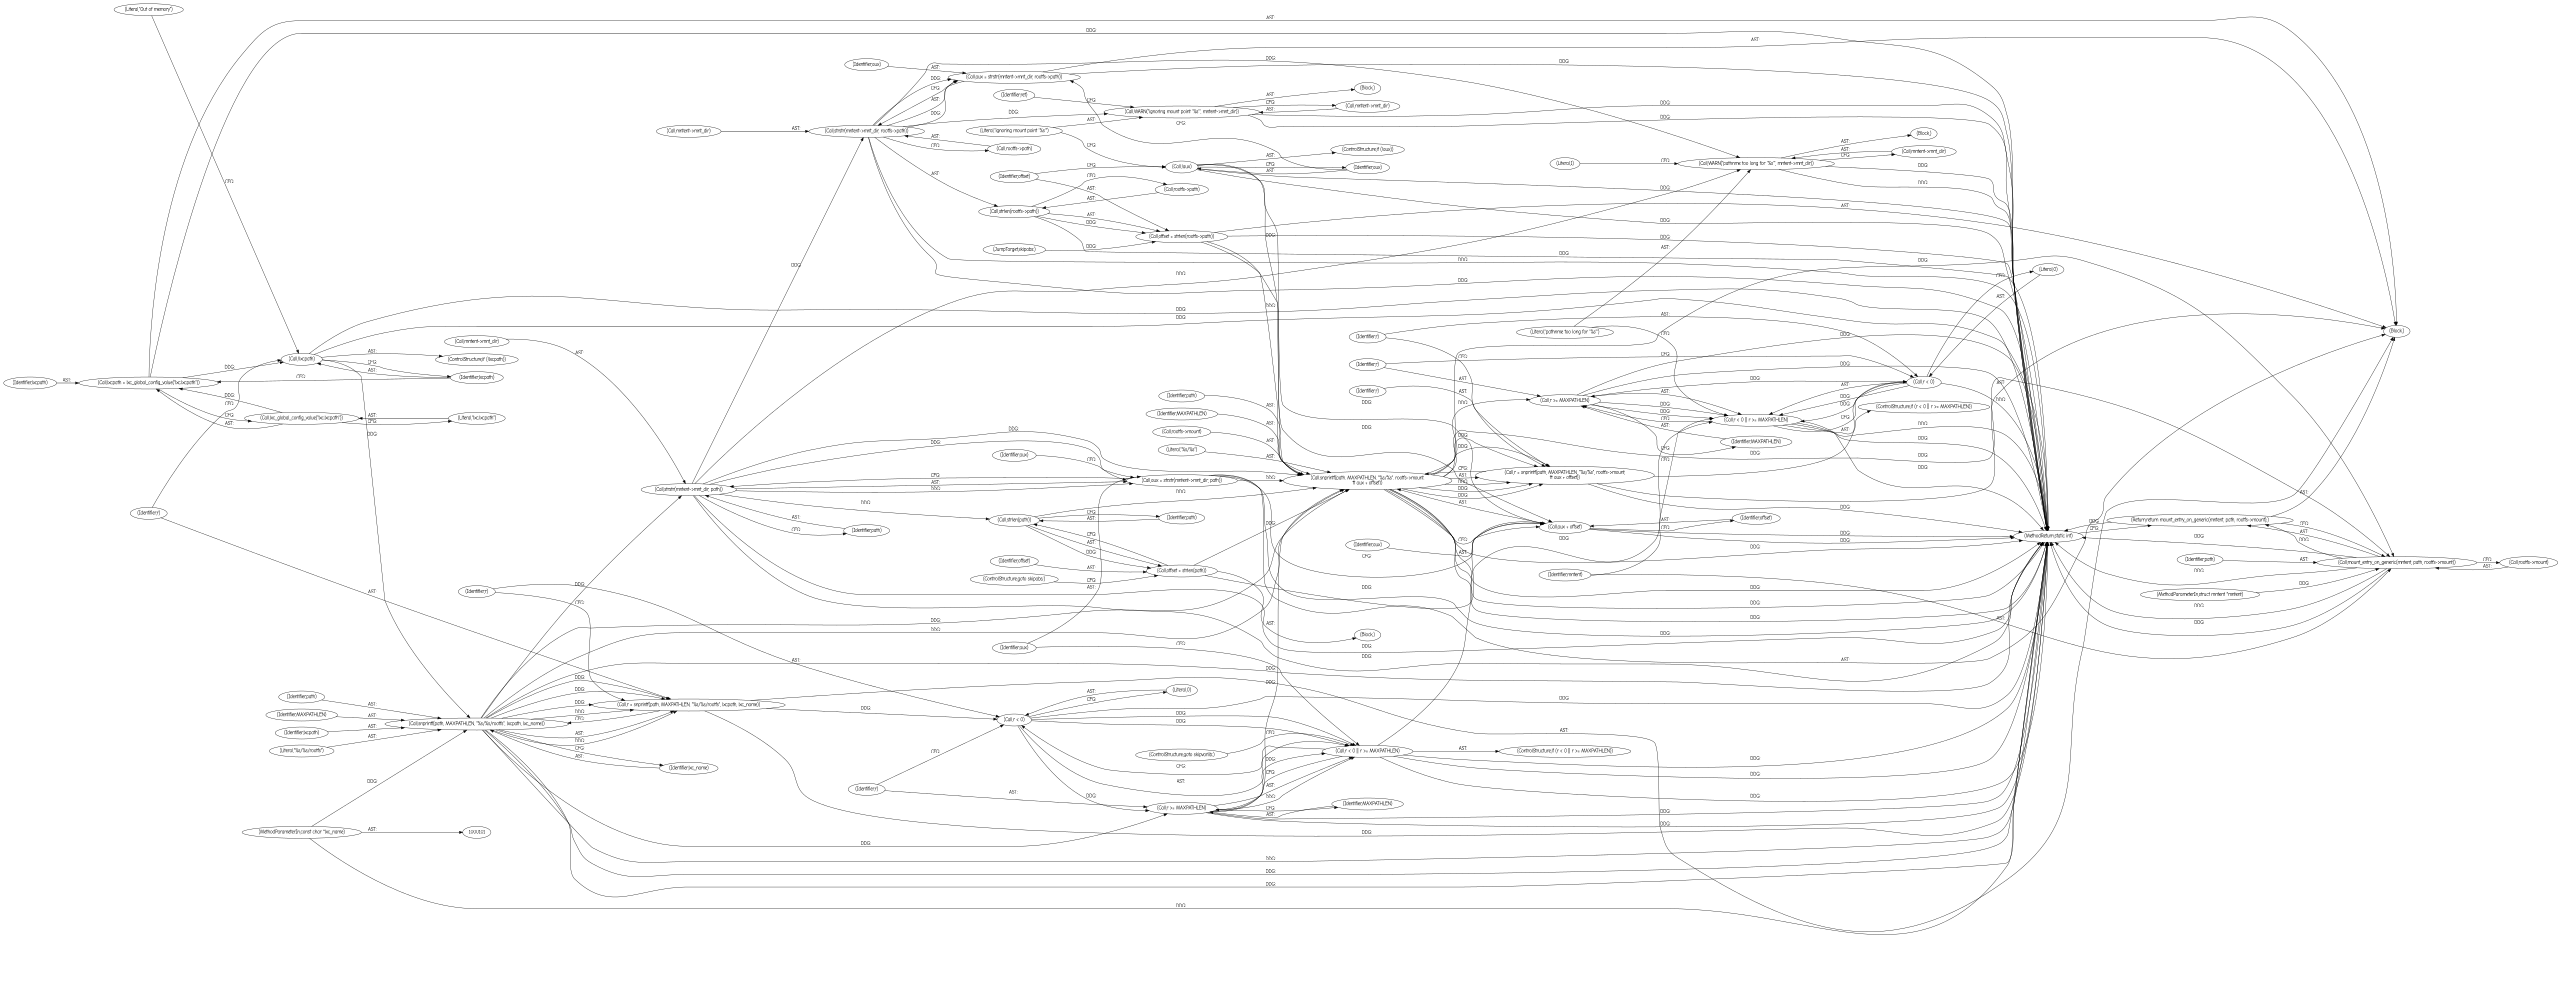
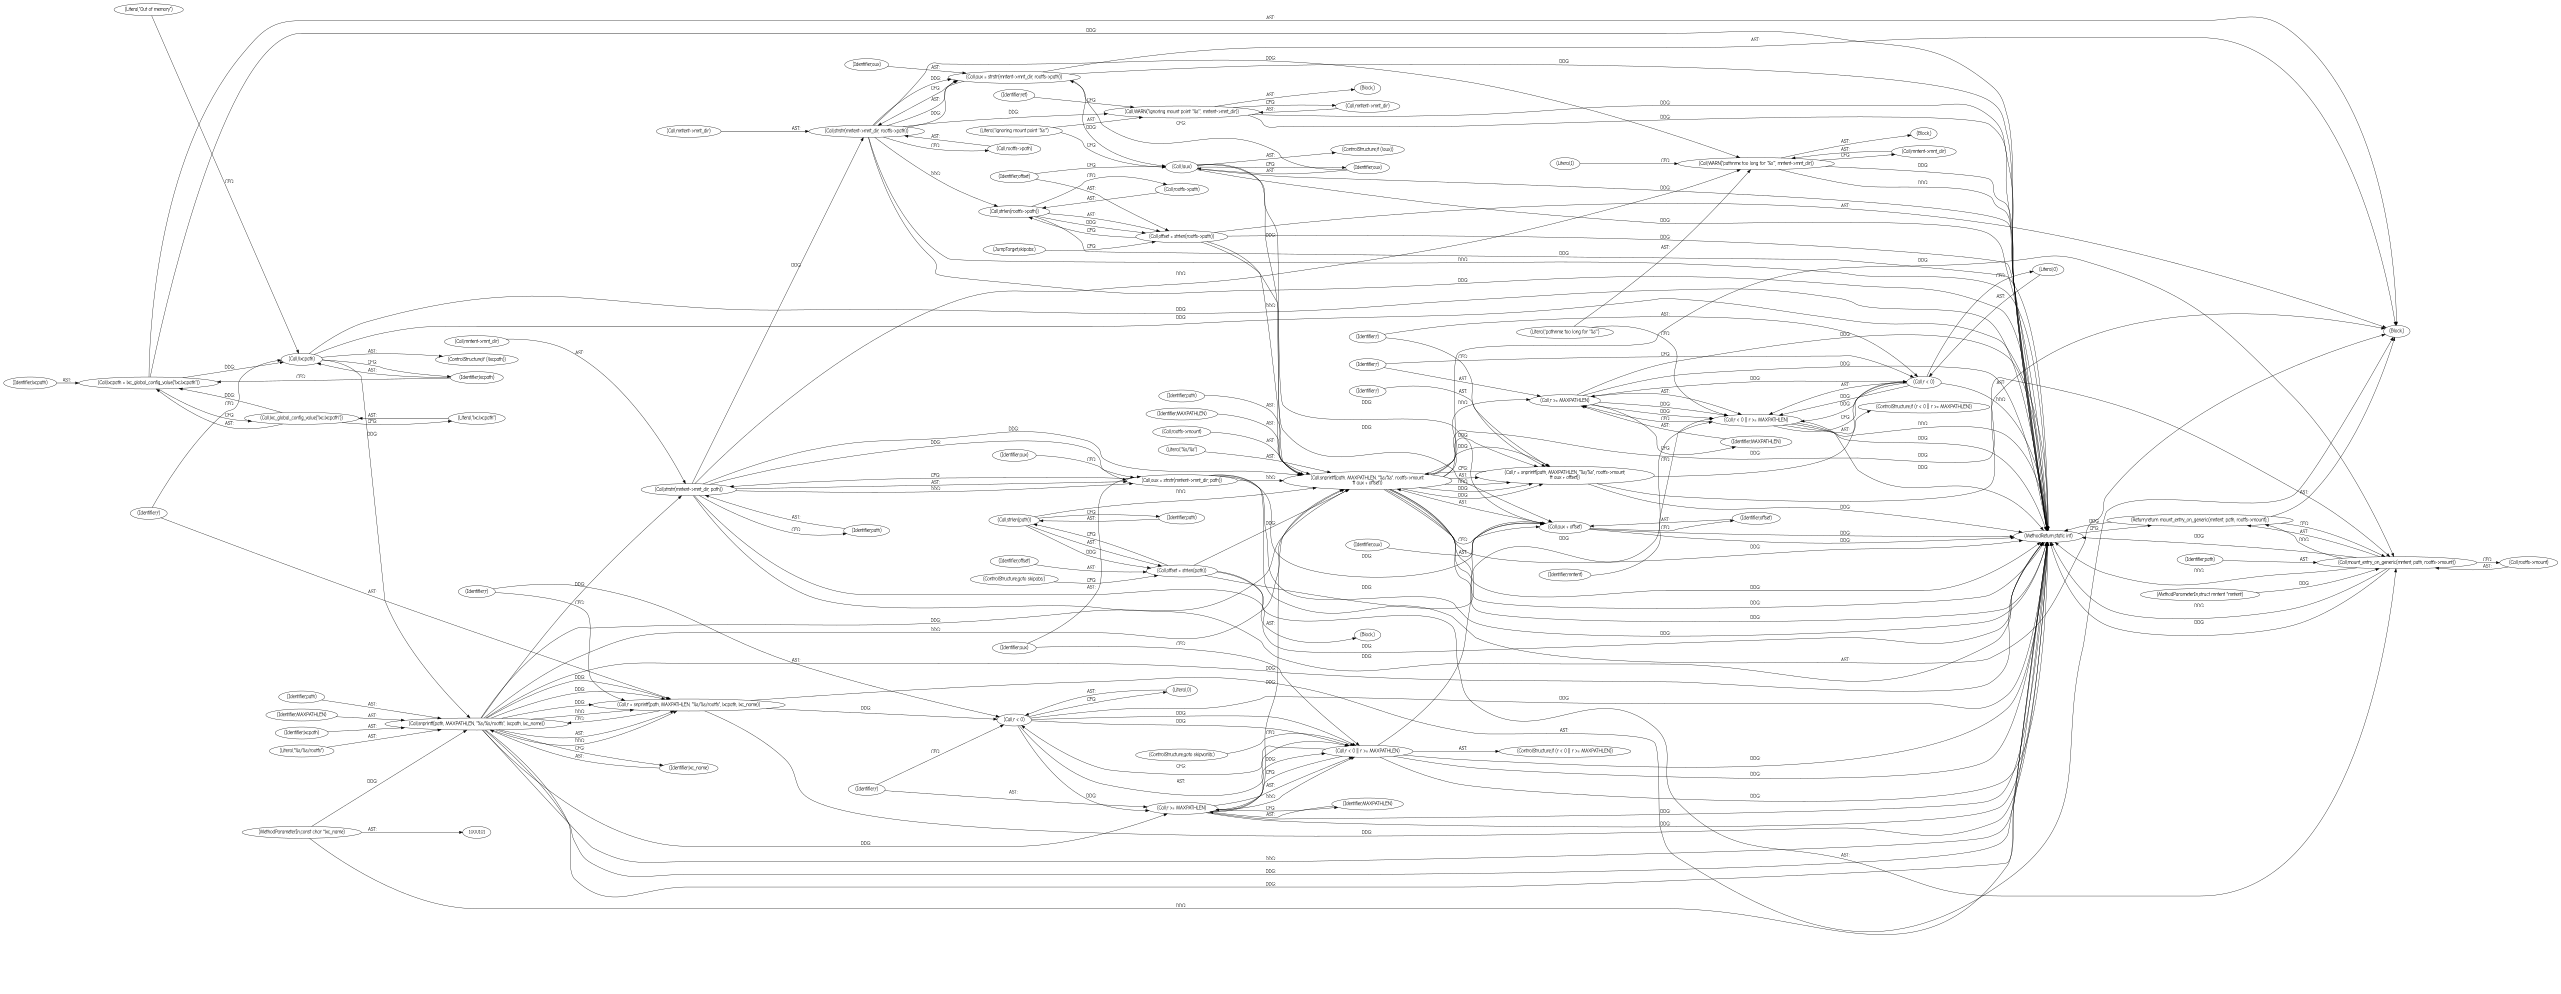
edge "(Call,aux = strstr(mntent->mnt_dir, rootfs->path))" -> "(Call,!aux)": added, label "DDG:"
edge "(Call,strstr(mntent->mnt_dir, rootfs->path))" -> "(Call,strlen(rootfs->path))": label "AST: " -> "DDG: "
edge "(Call,offset = strlen(rootfs->path))" -> "(Call,strlen(rootfs->path))": added, label "CFG:"
edge "(JumpTarget,skipabs:)" -> "(Call,offset = strlen(rootfs->path))": label "DDG: " -> "CFG: "
edge "(Call,strstr(mntent->mnt_dir, path))" -> "(Call,strlen(path))": removed, label "DDG:"
edge "(Call,aux = strstr(mntent->mnt_dir, path))" -> "(Call,aux + offset)": label "CFG: " -> "DDG: "
edge "(Identifier,mntent)" -> "(Call,mount_entry_on_generic(mntent, path, rootfs->mount))": now "(Call,offset = strlen(path))" -> "(Call,mount_entry_on_generic(mntent, path, rootfs->mount))"
